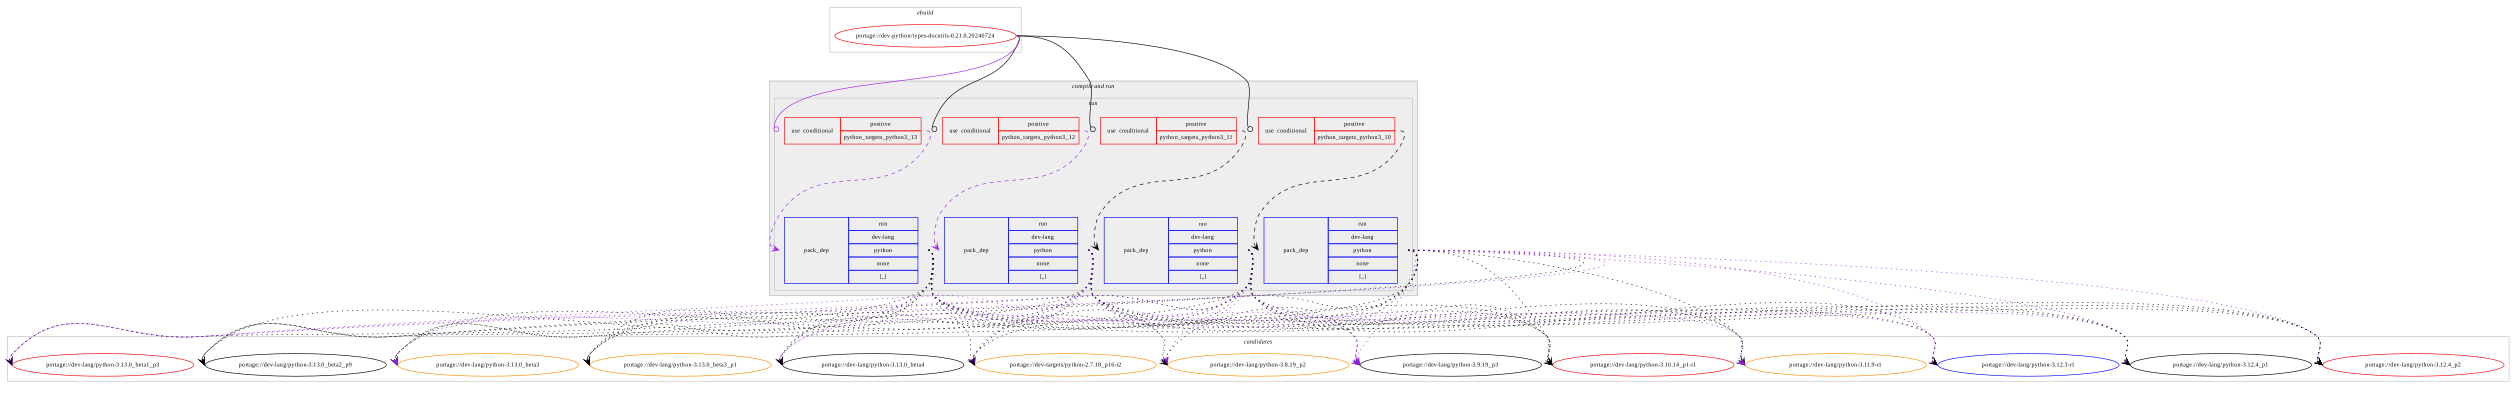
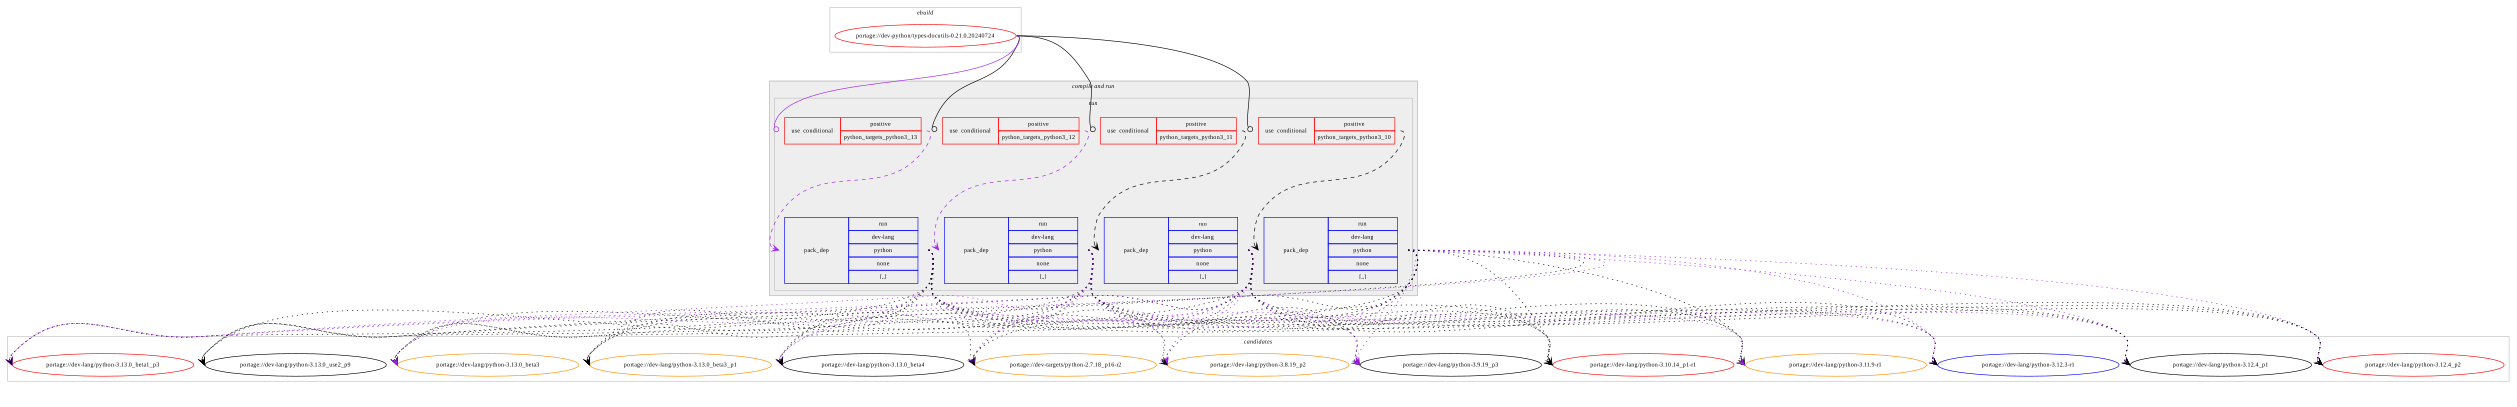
node "portage://dev-lang/python-3.13.0_beta2_p9": label "portage://dev-lang/python-3.13.0_beta2_p9" -> "portage://dev-lang/python-3.13.0_use2_p9"
